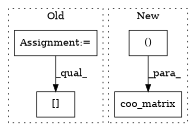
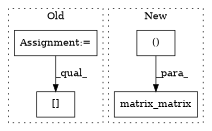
node "coo_matrix": label "coo_matrix" -> "matrix_matrix"
